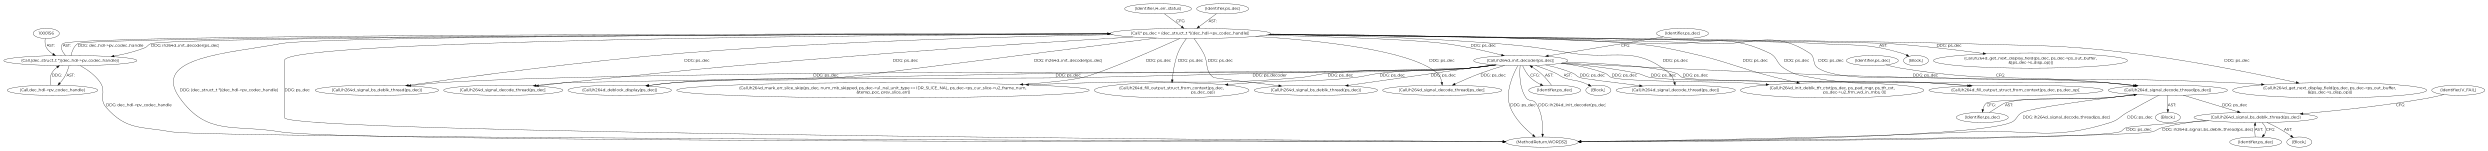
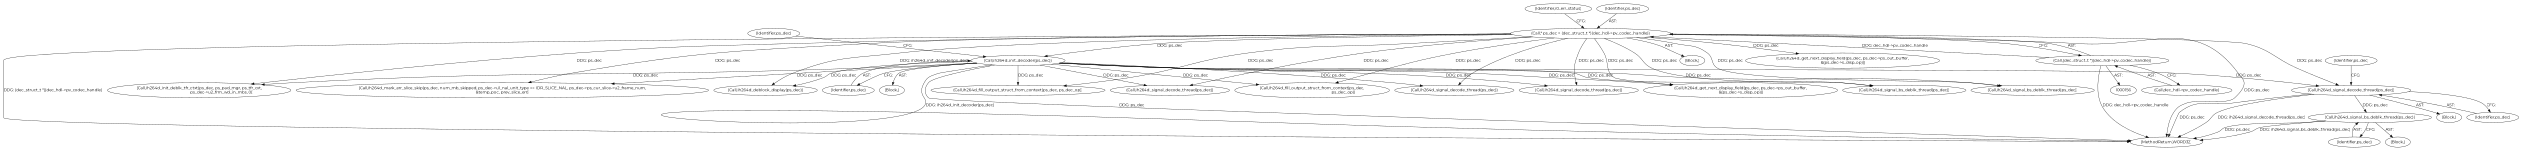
node "(Identifier,i4_err_status)": label "(Identifier,i4_err_status)" -> "(Identifier,i0_err_status)"
edge "(Call,* ps_dec = (dec_struct_t *)(dec_hdl->pv_codec_handle))" -> "(Call,(dec_struct_t *)(dec_hdl->pv_codec_handle))": label "DDG: ih264d_init_decoder(ps_dec)" -> "CFG: "
edge "1000156" -> "(Call,(dec_struct_t *)(dec_hdl->pv_codec_handle))": reversed
edge "(Call,dec_hdl->pv_codec_handle)" -> "(Call,(dec_struct_t *)(dec_hdl->pv_codec_handle))": label "DDG: " -> "AST: "
edge "(Call,(dec_struct_t *)(dec_hdl->pv_codec_handle))" -> "(Call,dec_hdl->pv_codec_handle)": label "AST: " -> "CFG: "
edge "(Call,ih264d_init_decoder(ps_dec))" -> "(Call,ih264d_deblock_display(ps_dec))": label "DDG: ps_decoder" -> "DDG: ps_dec"
node "(Identifier,IV_FAIL)": removed
